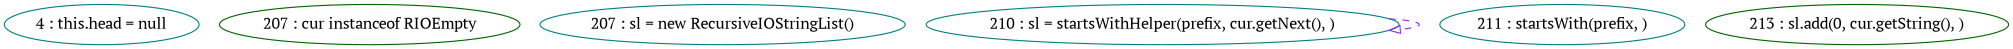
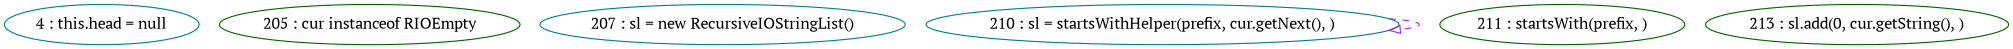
node "207 : cur instanceof RIOEmpty": label "207 : cur instanceof RIOEmpty" -> "205 : cur instanceof RIOEmpty"
node "211 : startsWith(prefix, )": color teal -> darkgreen
